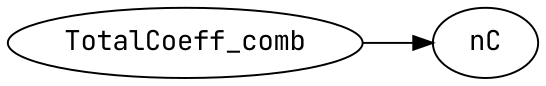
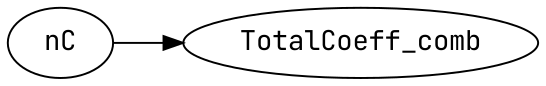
edge "TotalCoeff_comb" -> "nC": reversed
